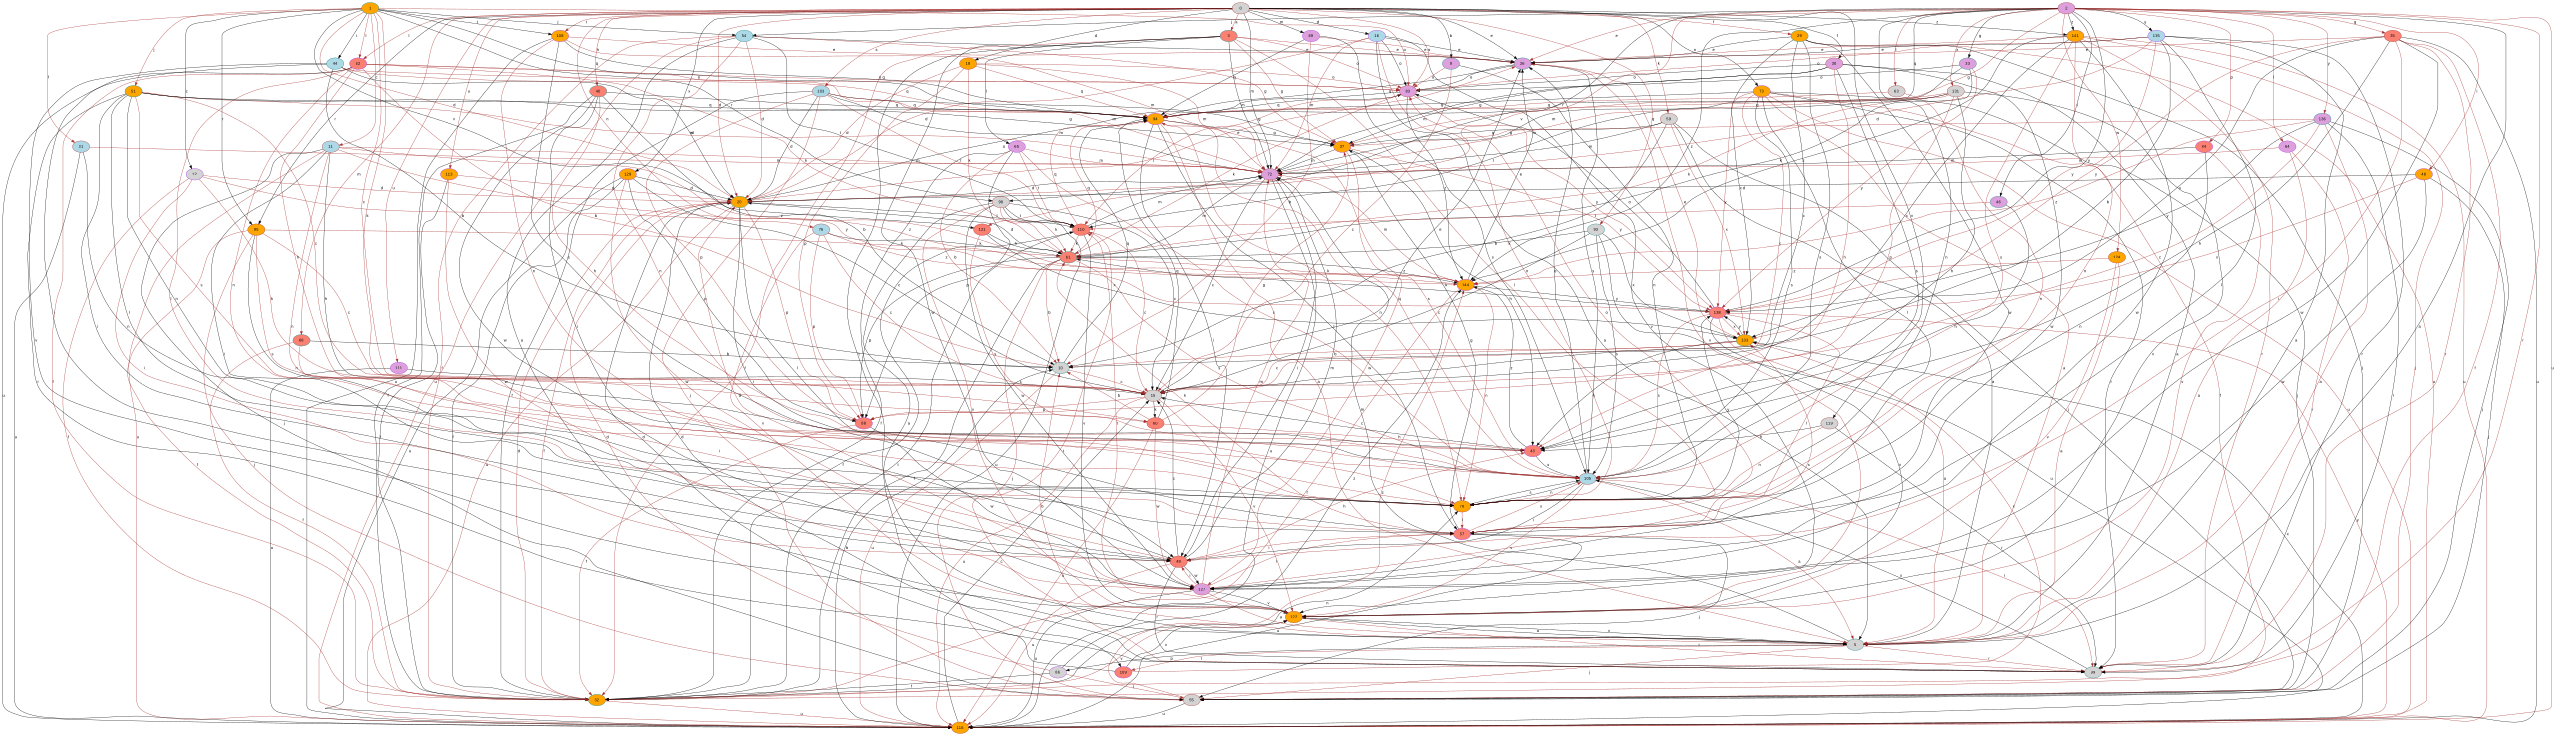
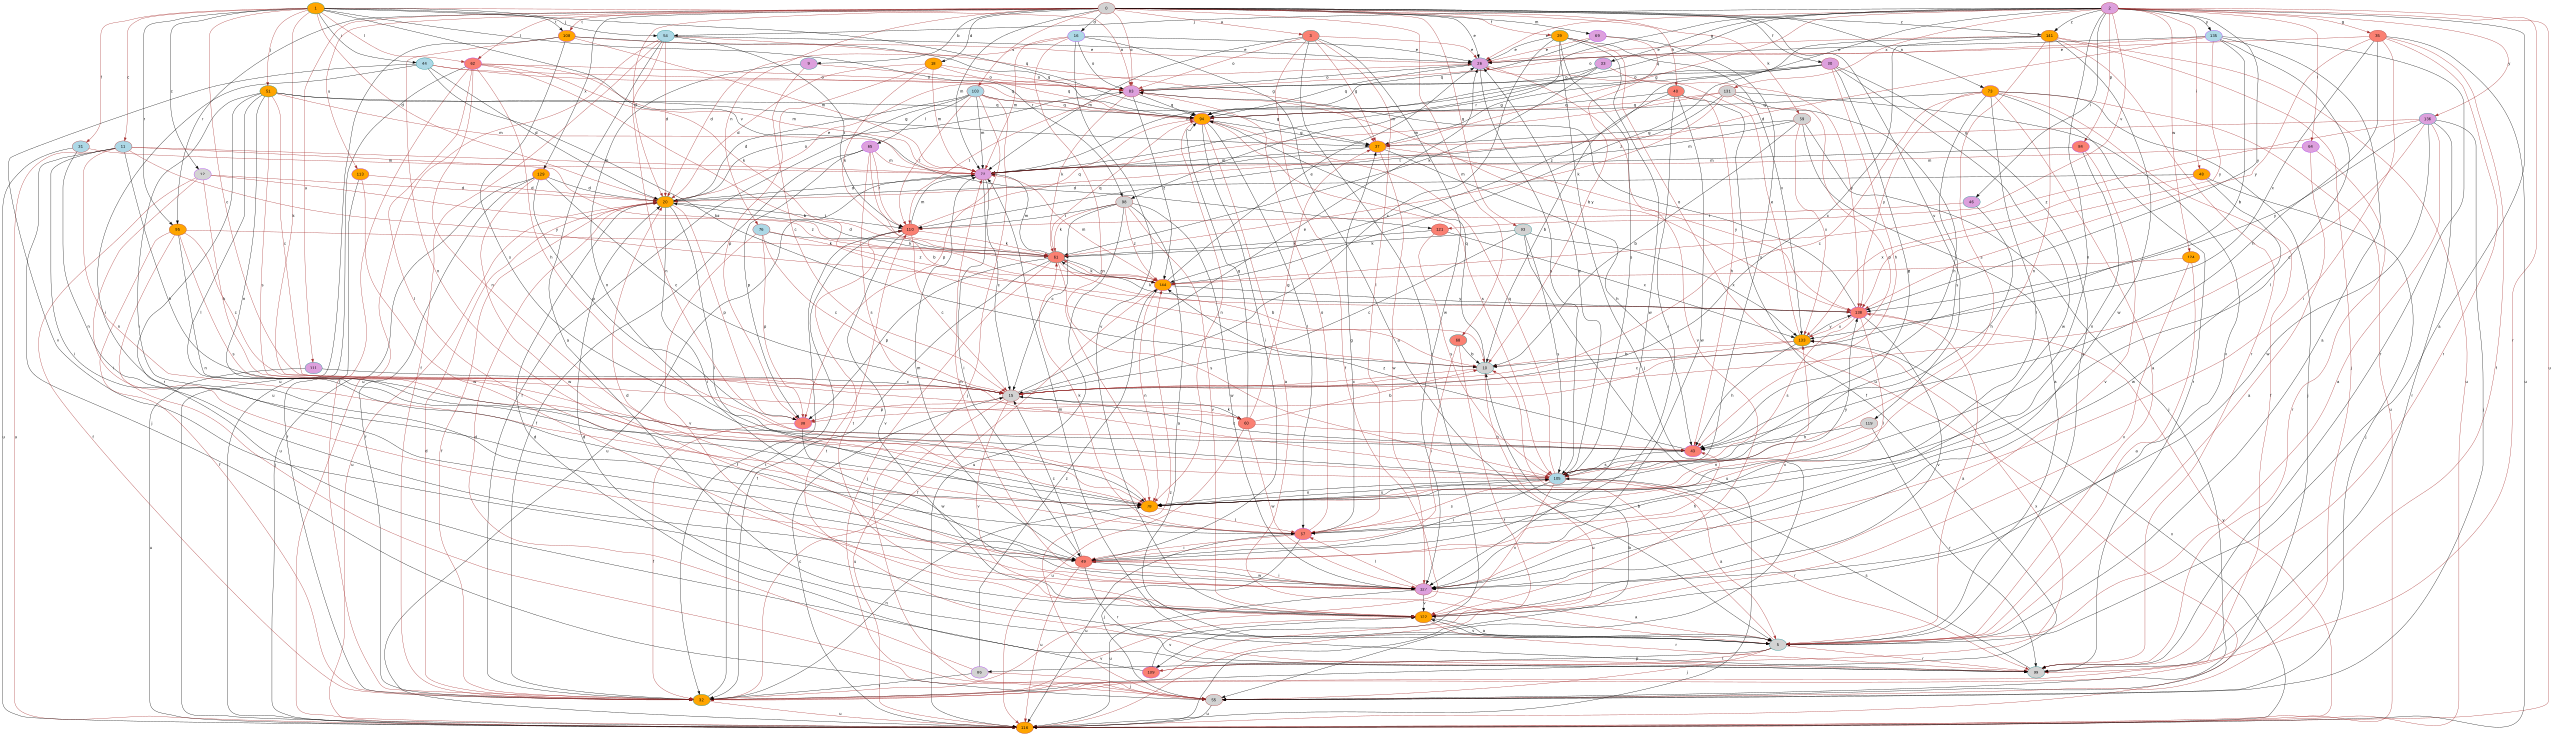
edge "3" -> "65": now "103" -> "65"
node "63": removed
edge "98" -> "144": added, label "z"
node "111": color purple -> teal
edge "35" -> "127": now "136" -> "127"
